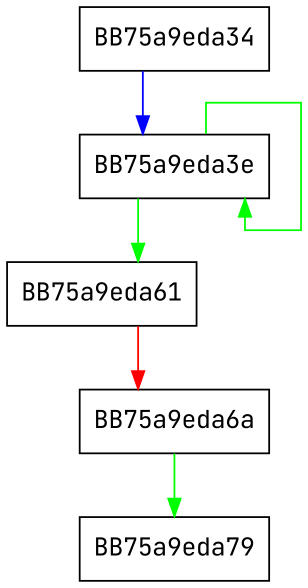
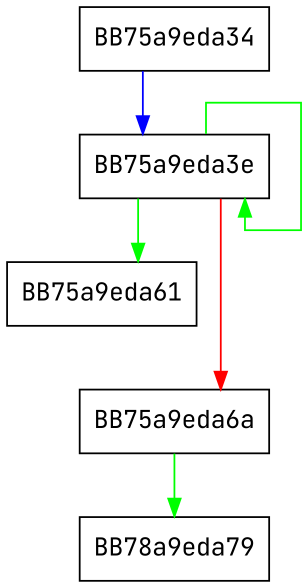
edge "BB75a9eda61" -> "BB75a9eda6a": now "BB75a9eda3e" -> "BB75a9eda6a"
node "BB75a9eda79": label "BB75a9eda79" -> "BB78a9eda79"
